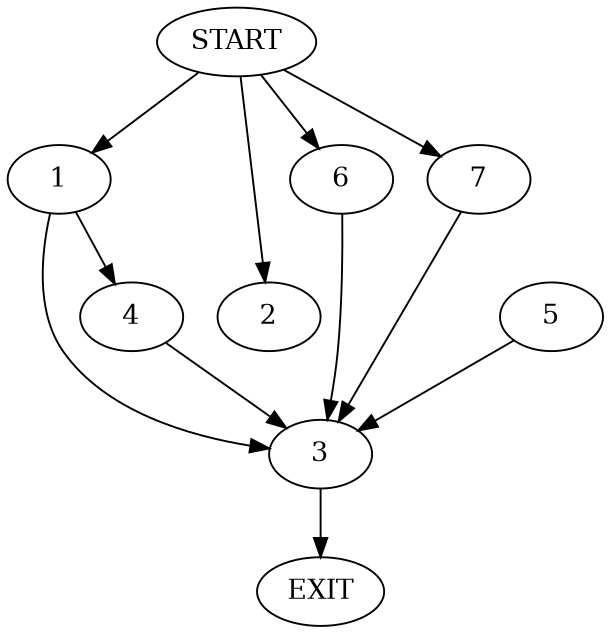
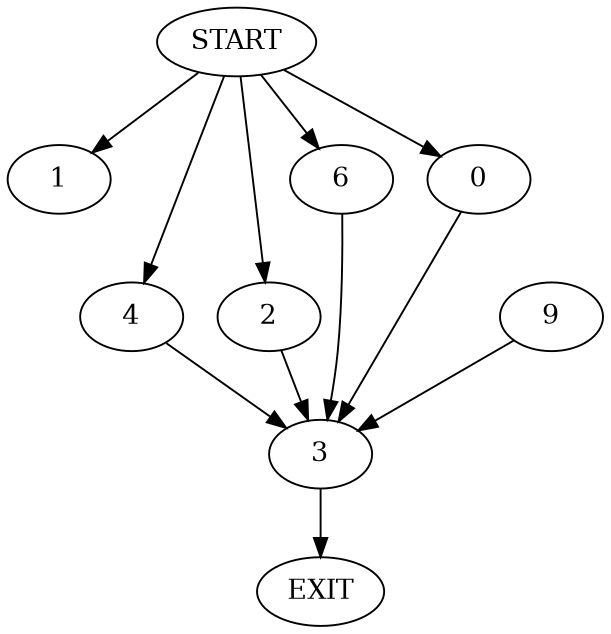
node "7": label "7" -> "0"
edge "1" -> "4": now "START" -> "4"
node "5": label "5" -> "9"
edge "1" -> "3": now "2" -> "3"
